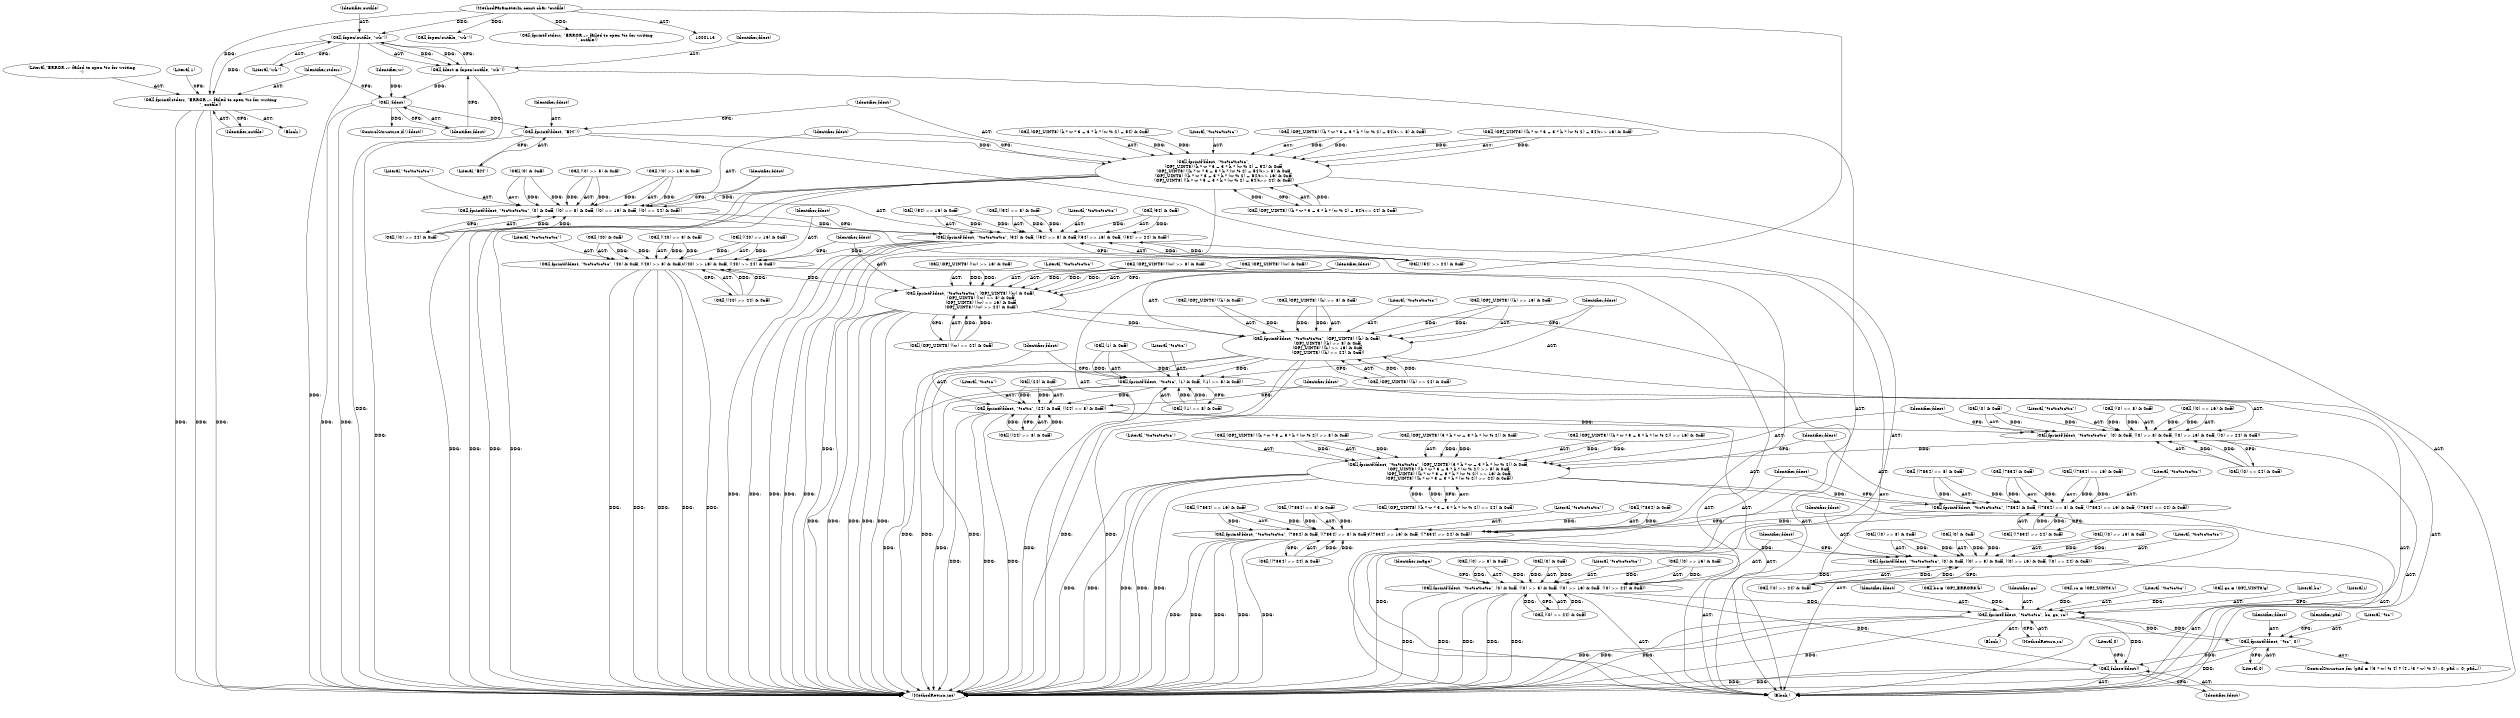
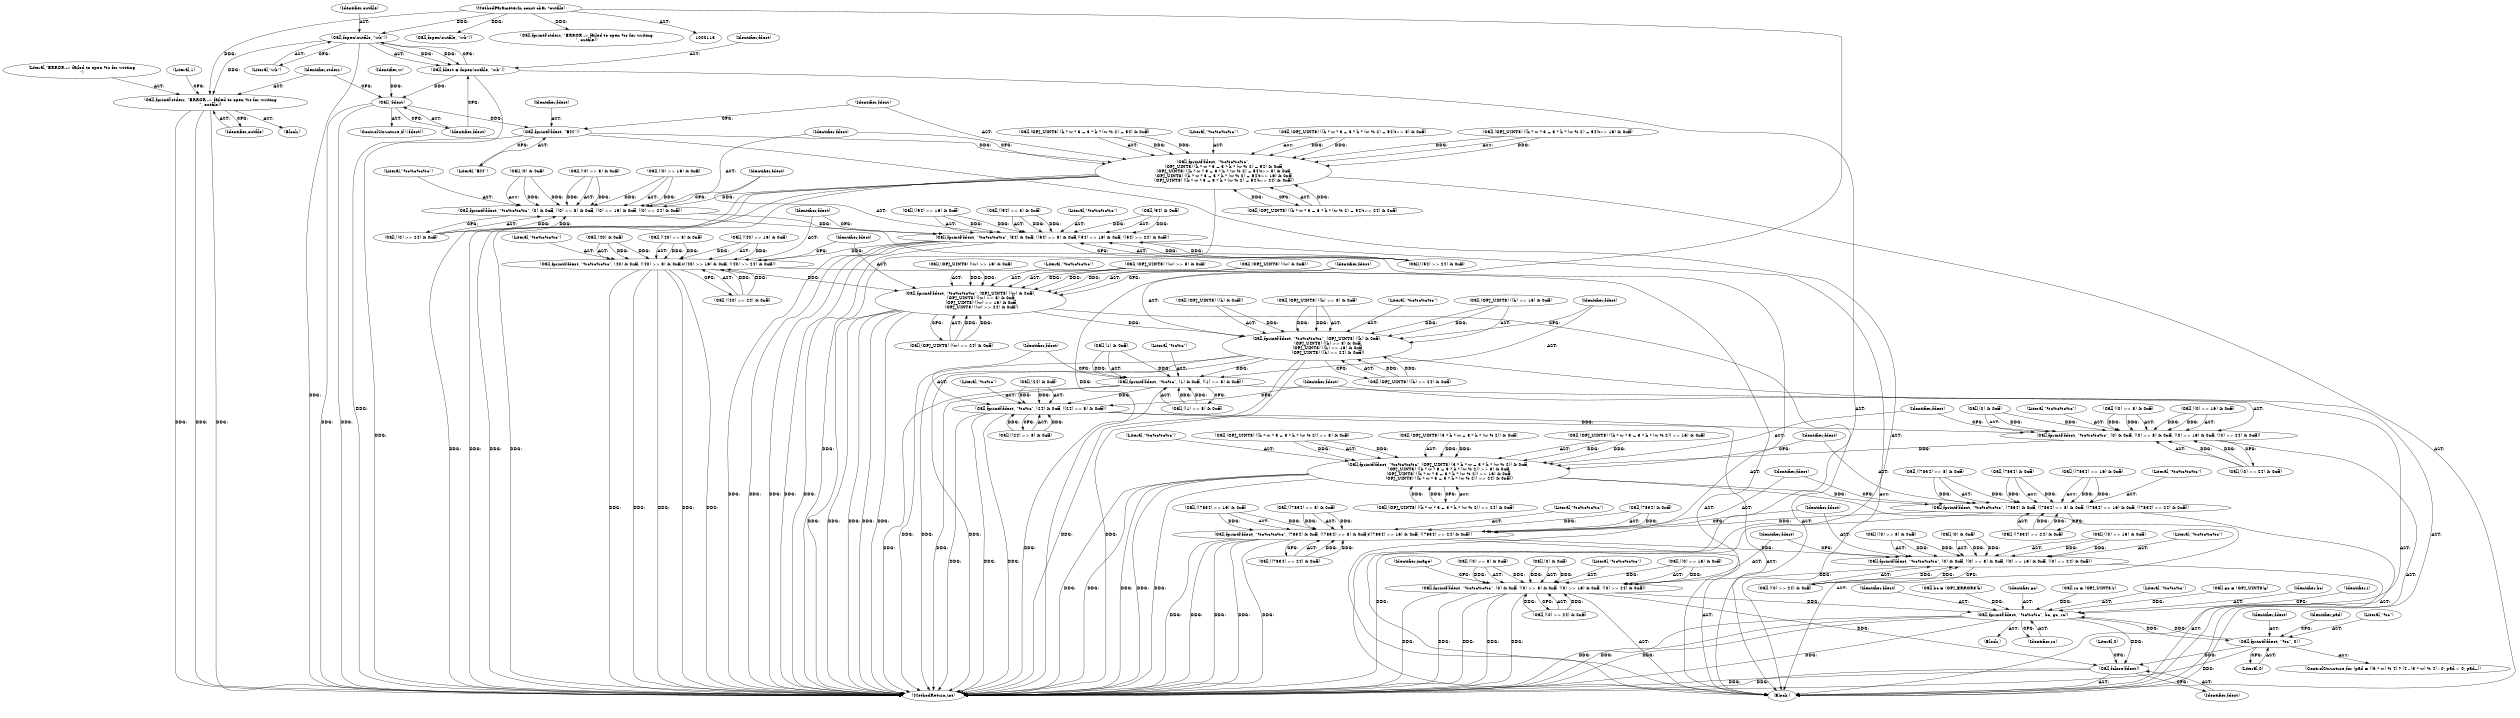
edge "(Call,!fdest)" -> "(ControlStructure,if (!fdest))": label "DDG: " -> "AST: "
edge "(MethodParameterIn,const char *outfile)" -> "(MethodReturn,int)": label "AST: " -> "DDG: "
node "(Literal,bc)": label "(Literal,bc)" -> "(Identifier,bc)"
node "(Literal,i)": label "(Literal,i)" -> "(Identifier,i)"
node "(MethodReturn,rc)": label "(MethodReturn,rc)" -> "(Identifier,rc)"
